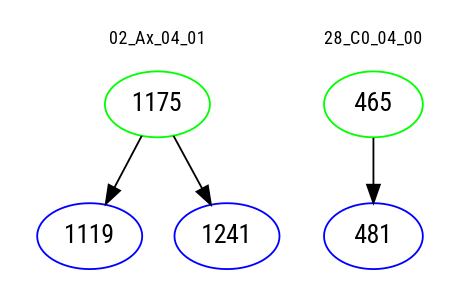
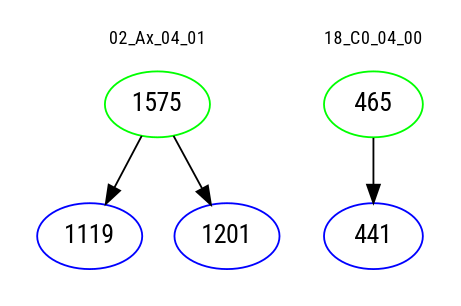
cluster "28_C0_04_00": label "28_C0_04_00" -> "18_C0_04_00"
node "1175": label "1175" -> "1575"
node "1241": label "1241" -> "1201"
node "481": label "481" -> "441"
